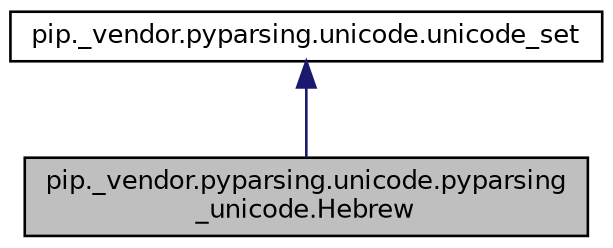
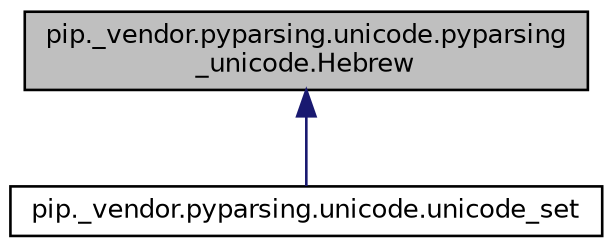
edge "pip._vendor.pyparsing.unicode.pyparsing _unicode.Hebrew" -> "pip._vendor.pyparsing.unicode.unicode_set": reversed
